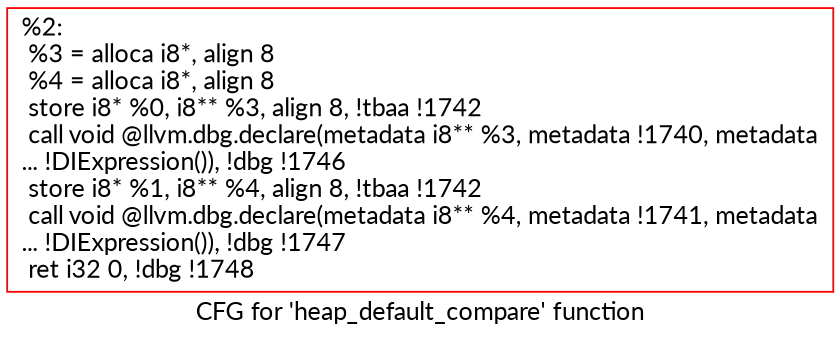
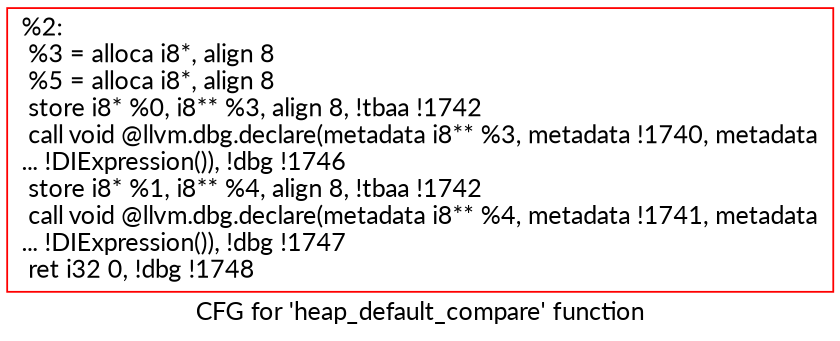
node "%2:": text "%4 = alloca i8*, align 8" -> "%5 = alloca i8*, align 8"
